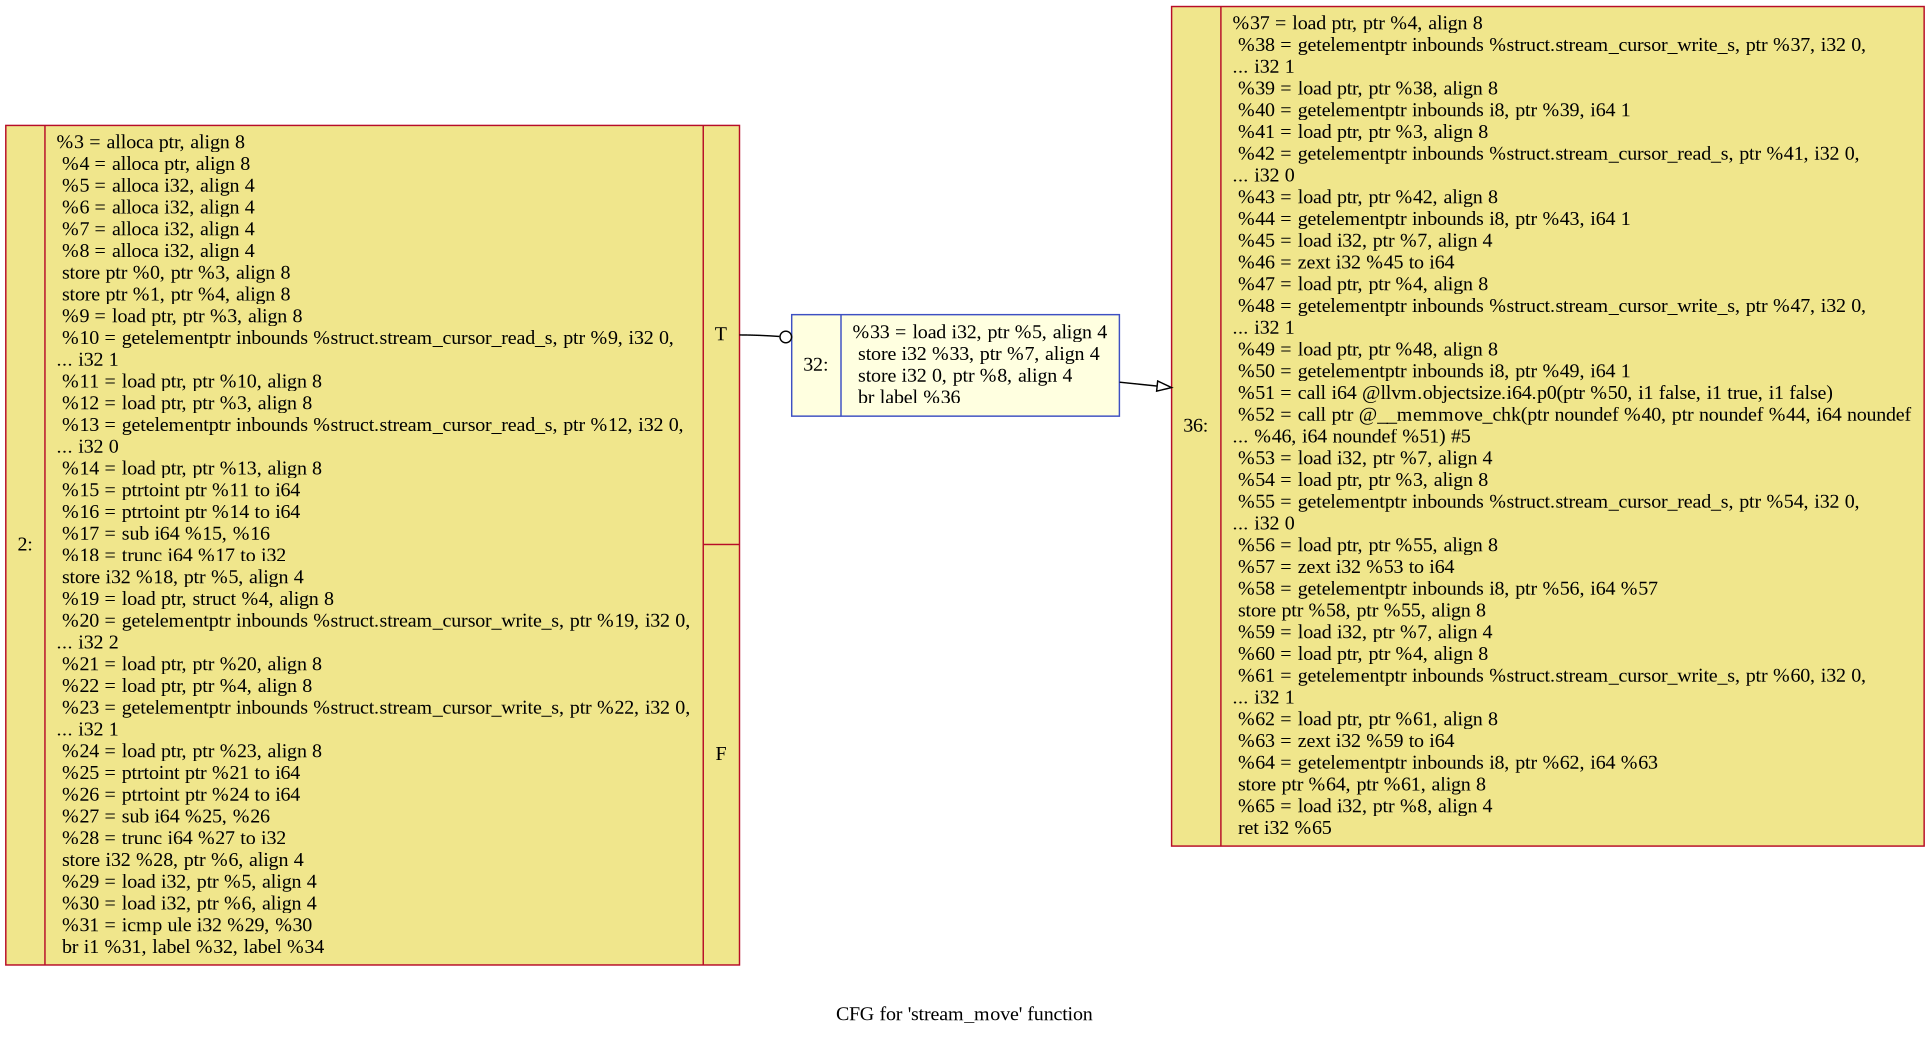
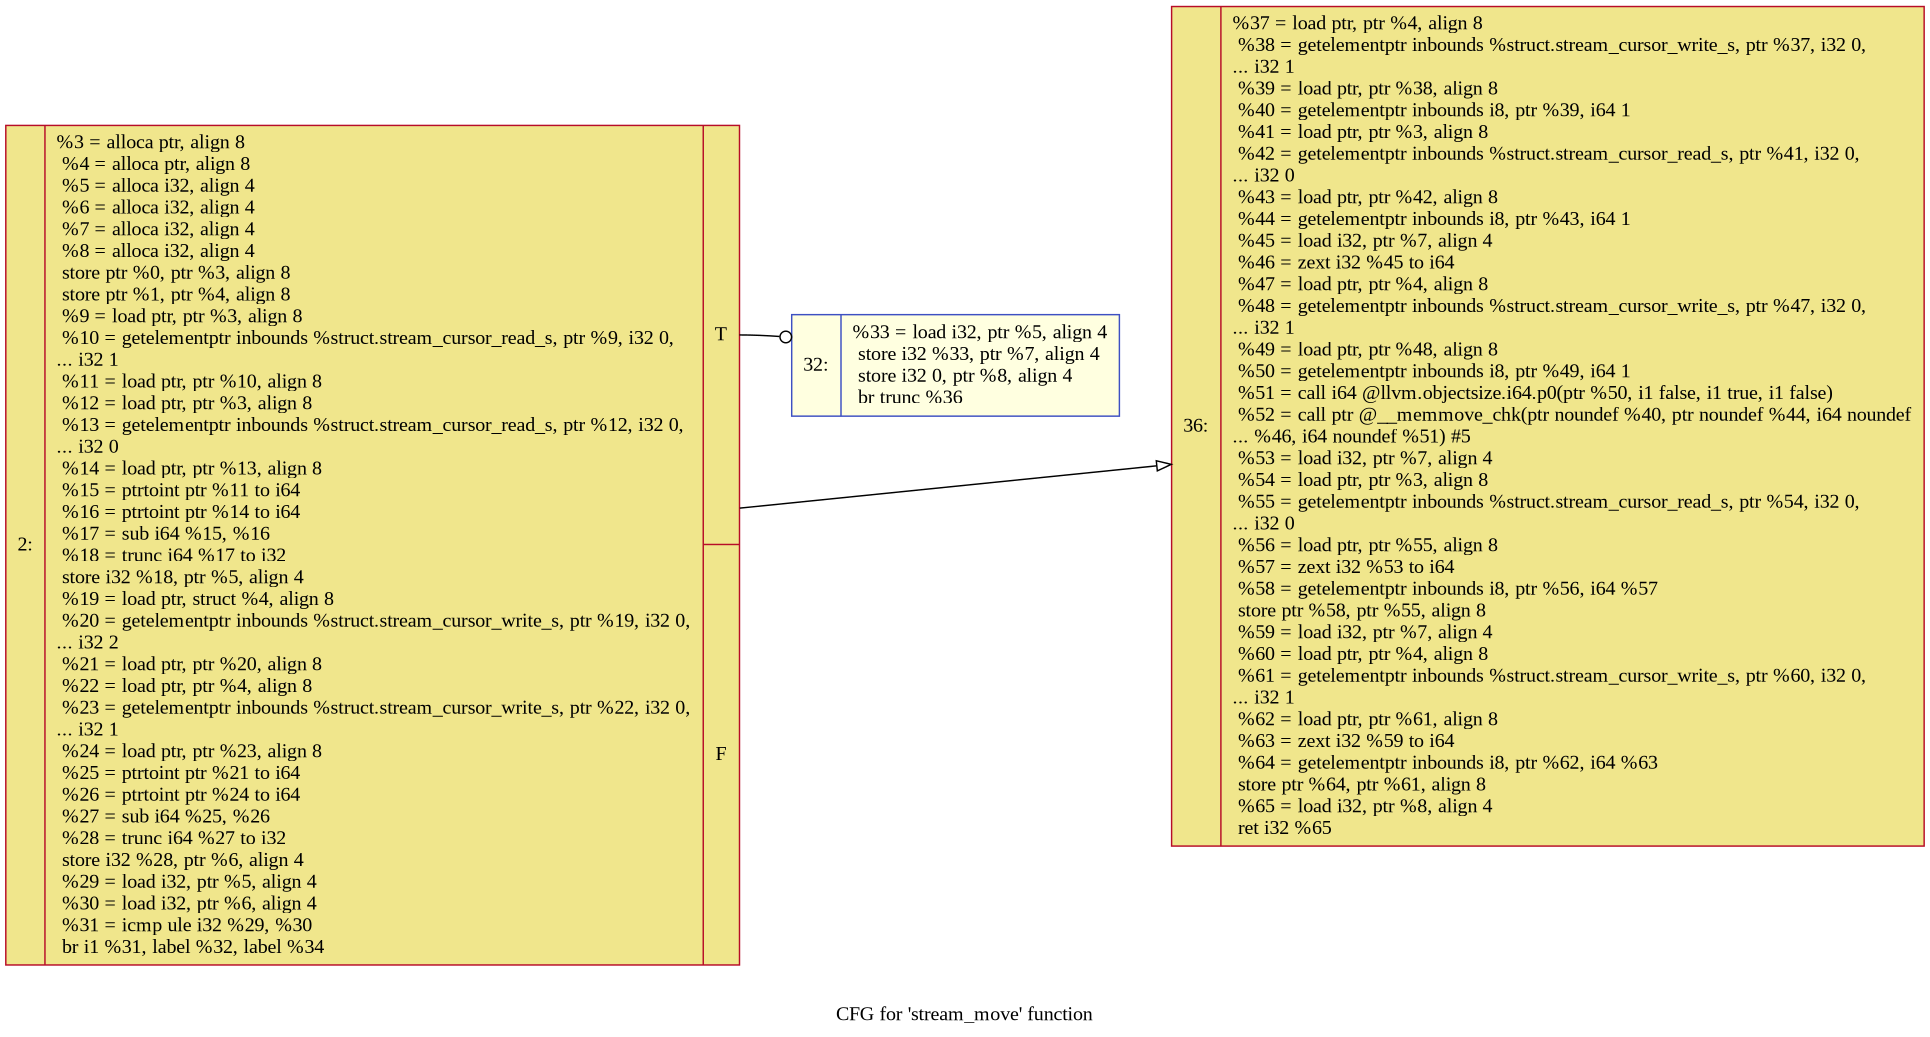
edge "32:" -> "36:": now "2:" -> "36:"
node "32:": text "br label %36" -> "br trunc %36"
